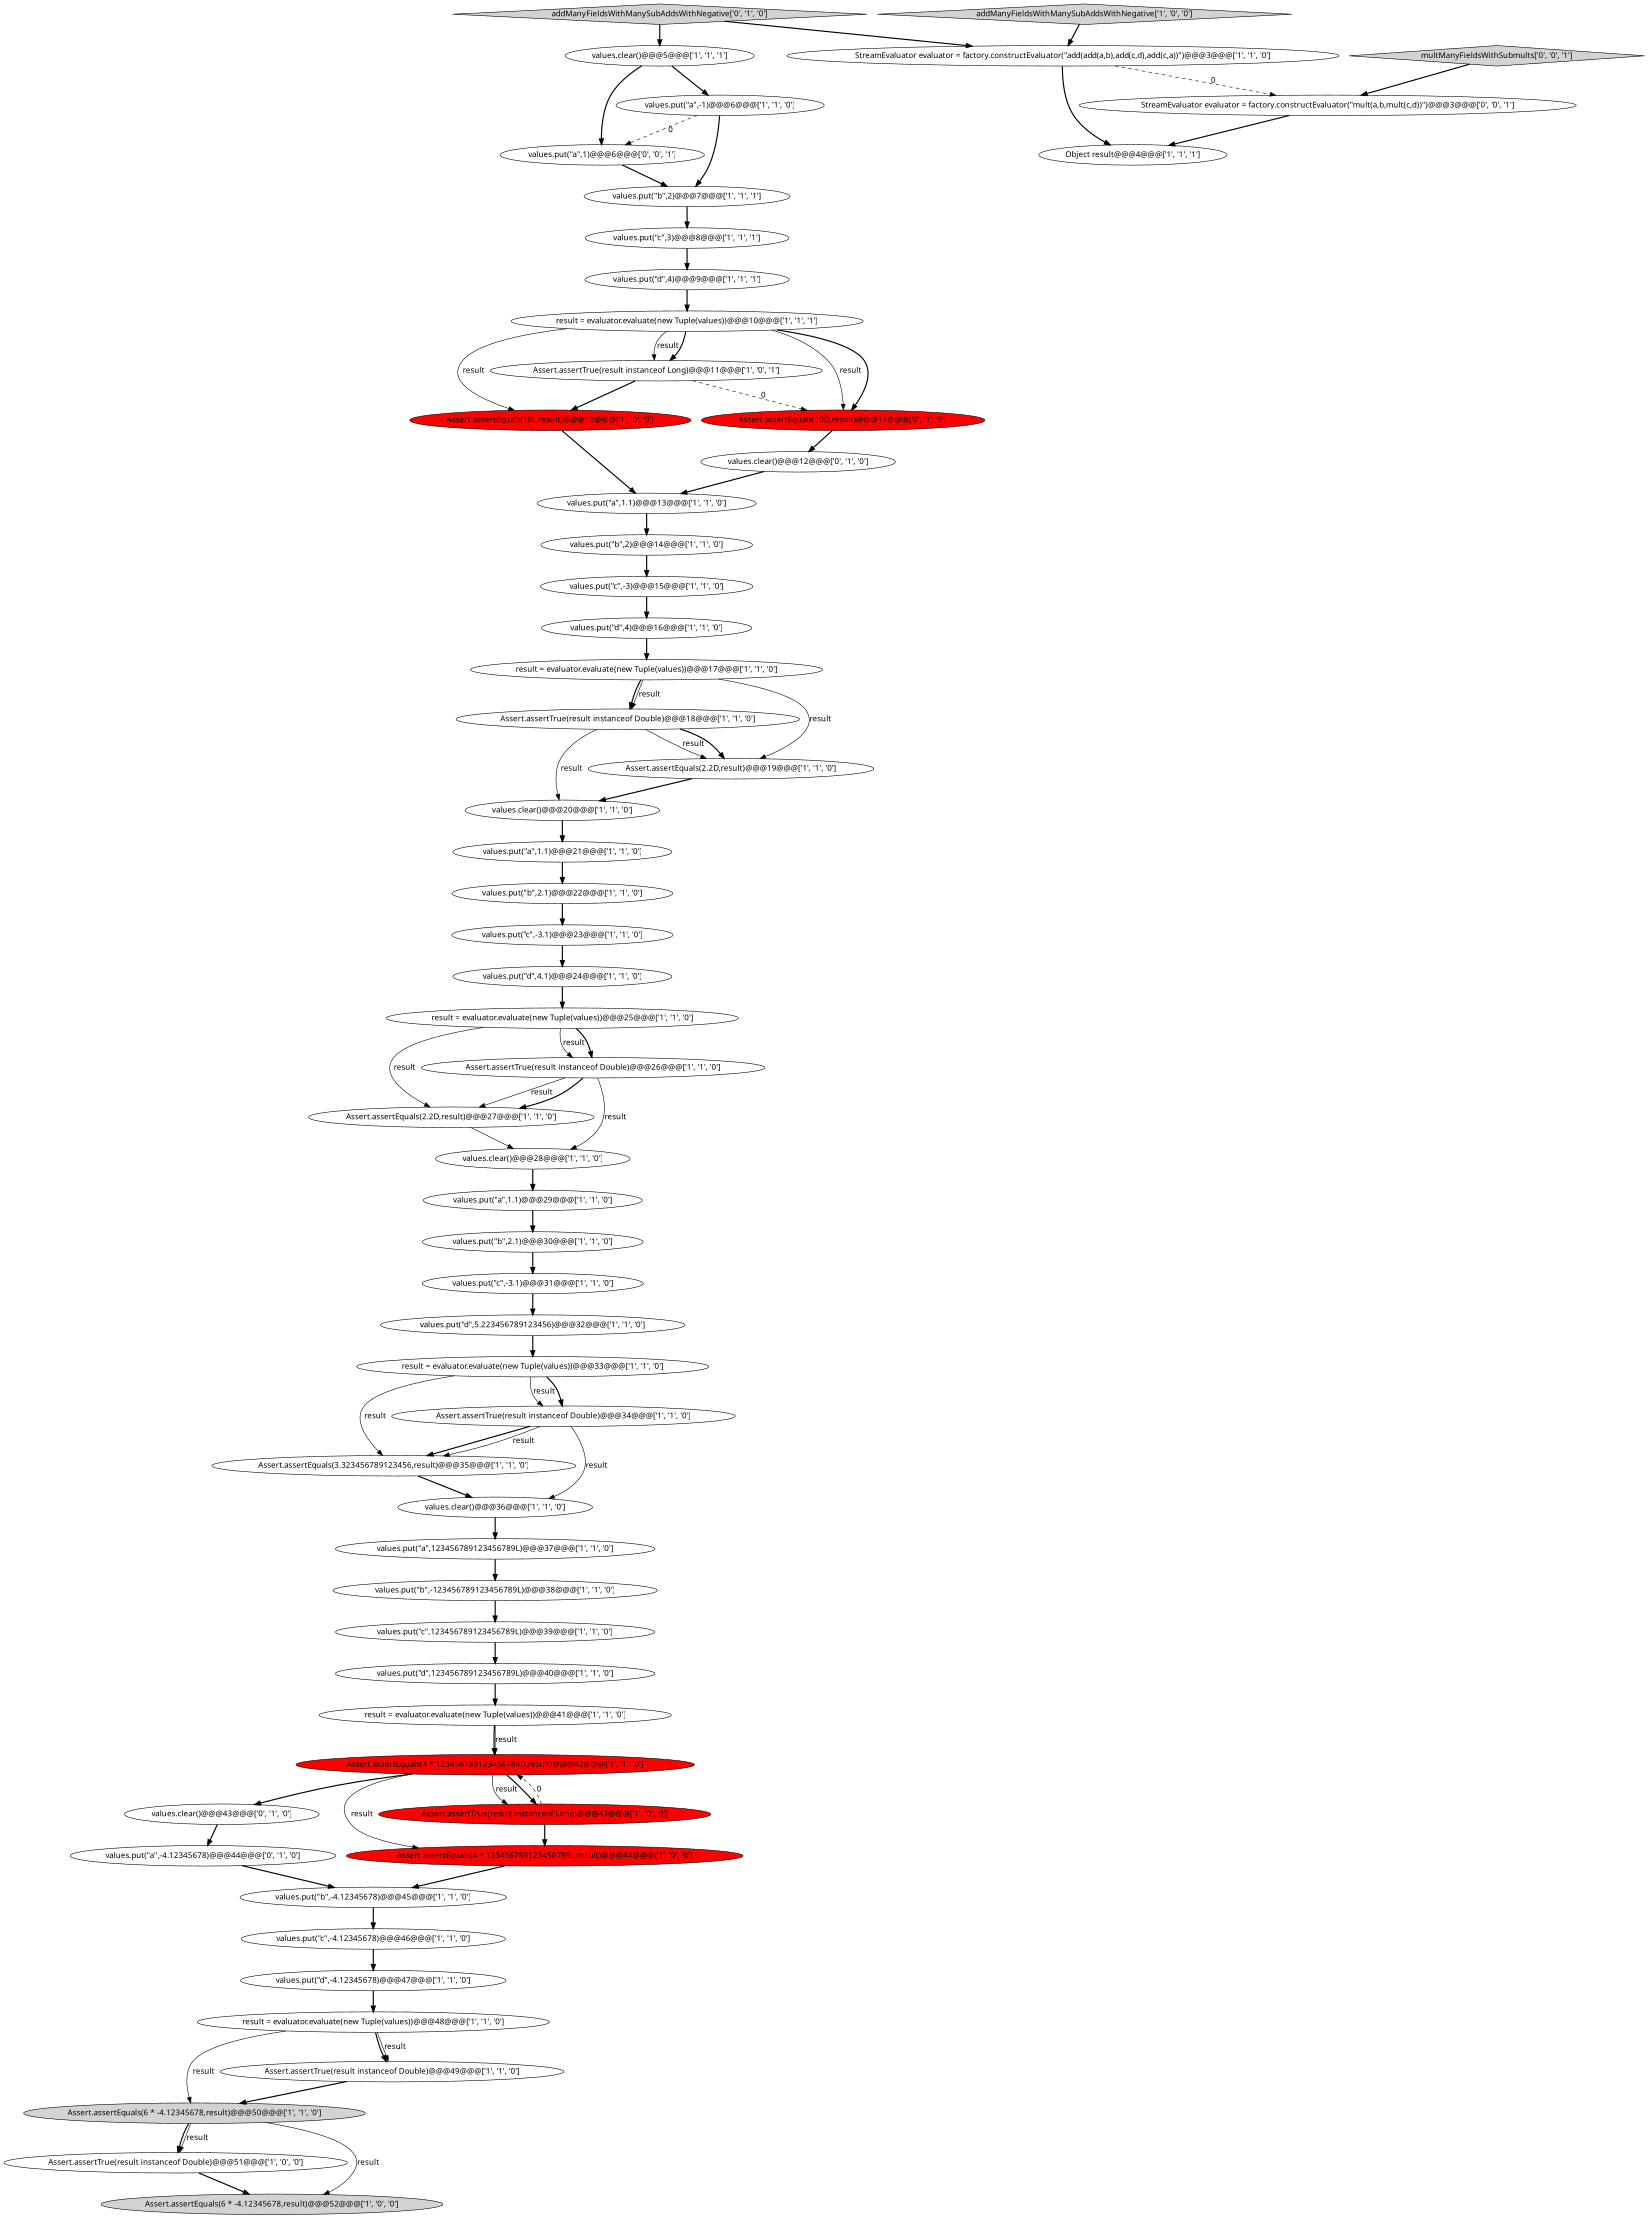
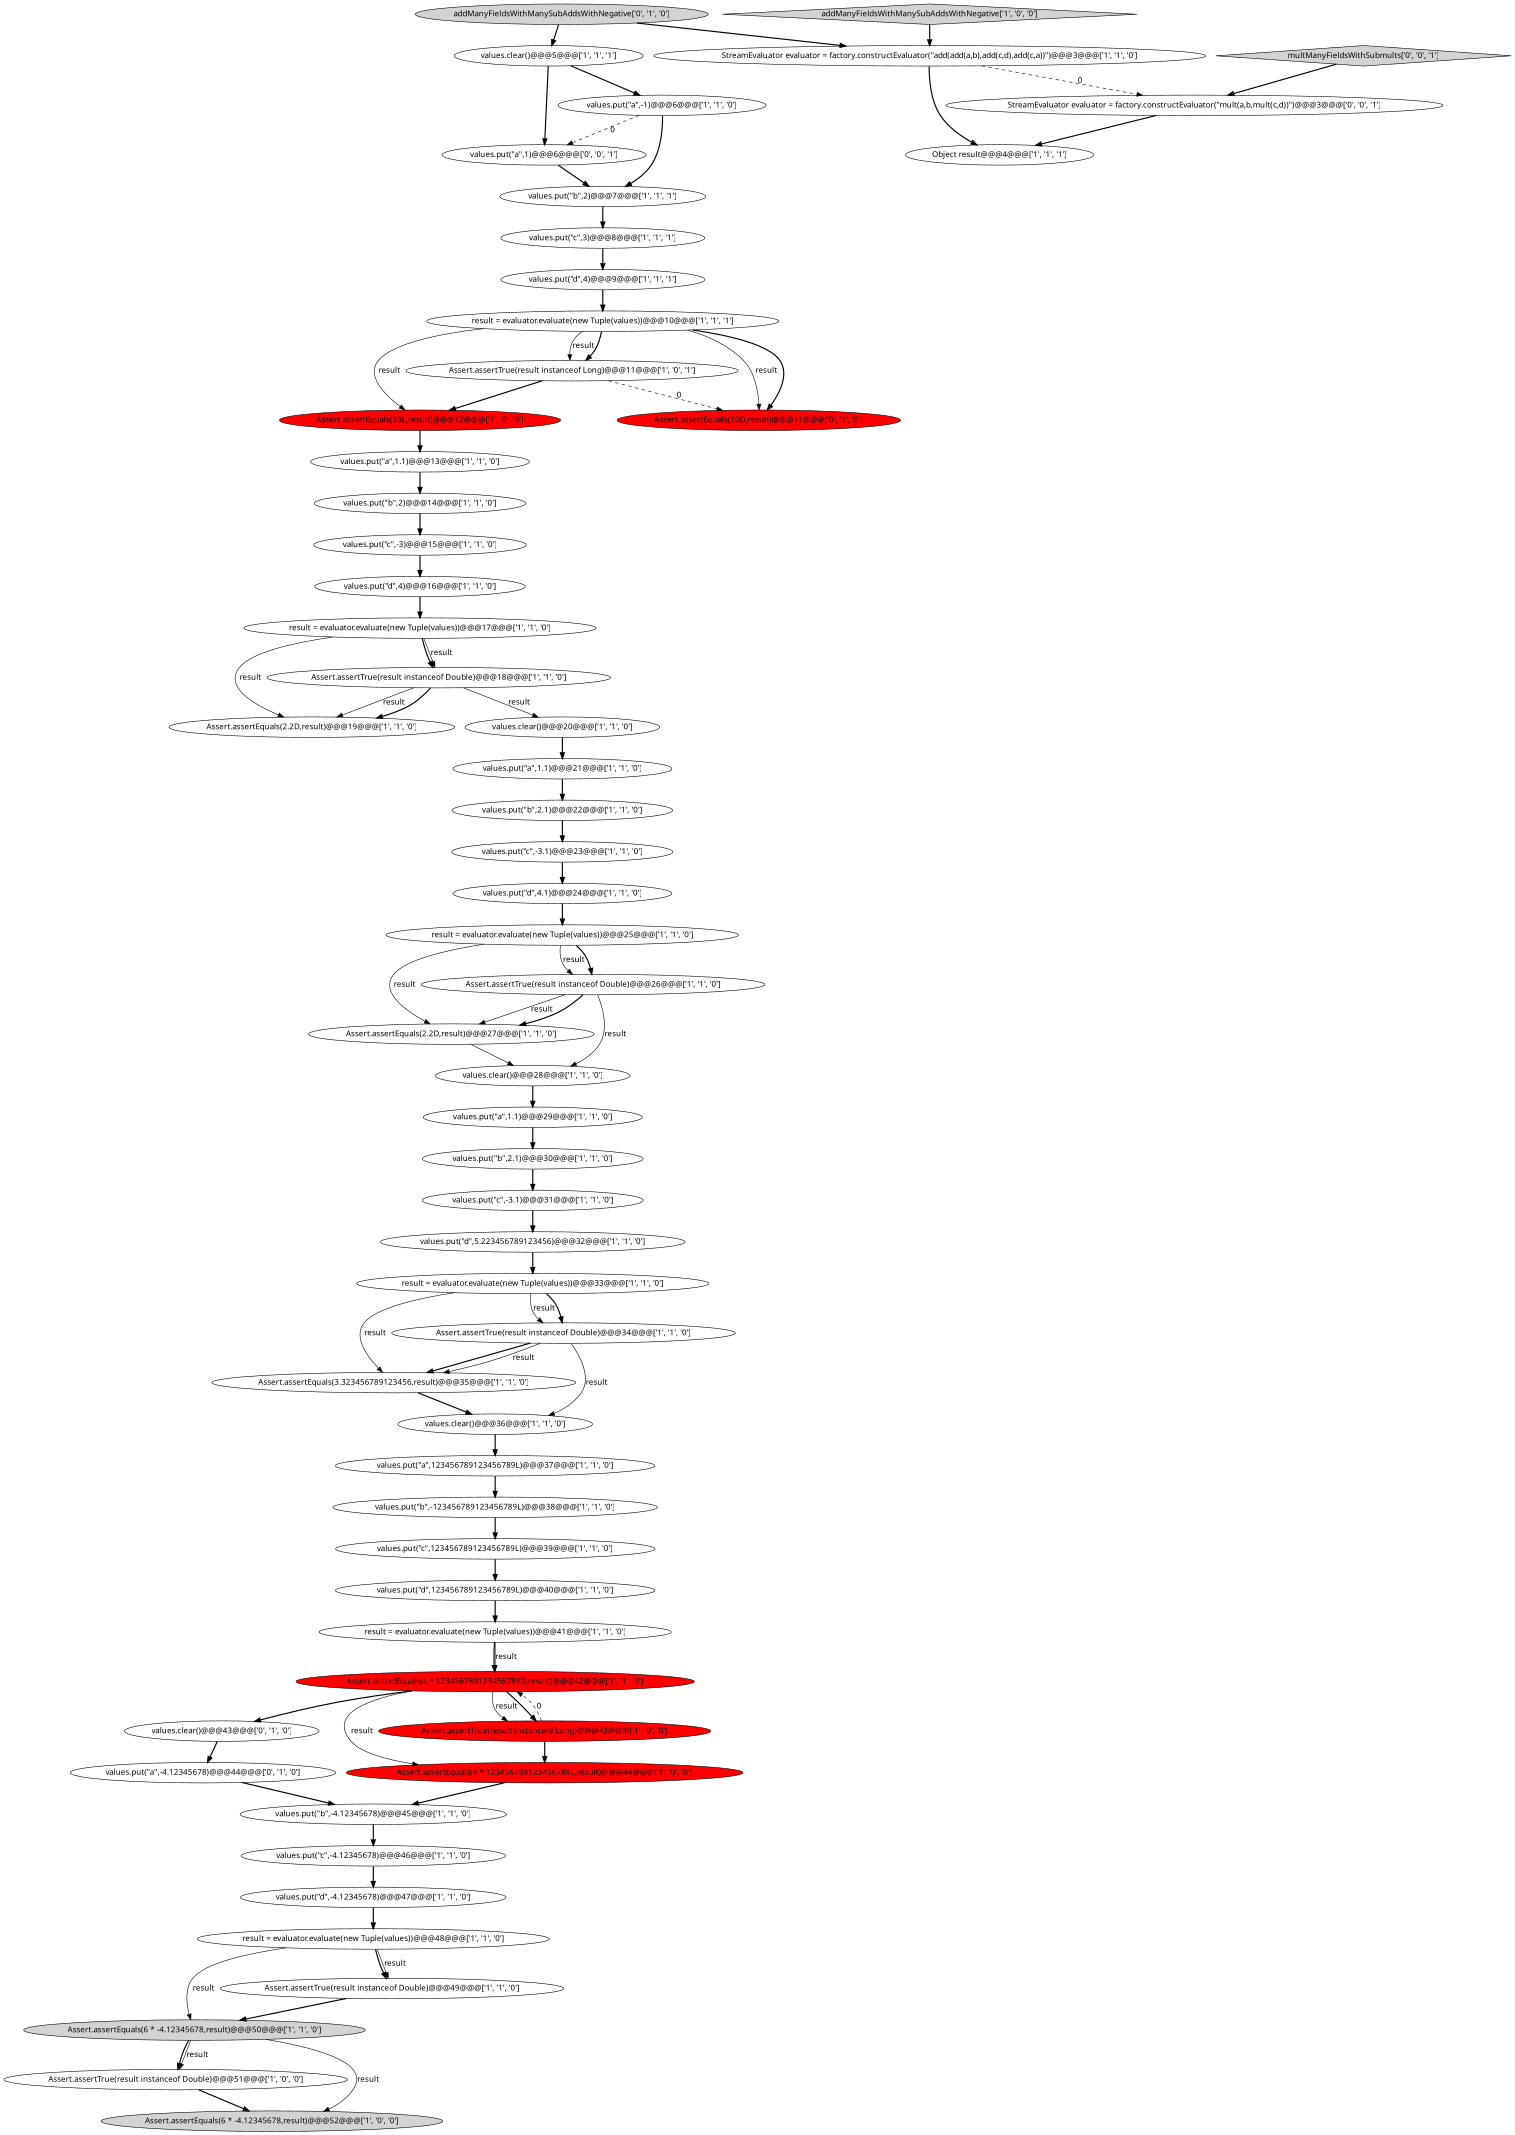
node "addManyFieldsWithManySubAddsWithNegative['0', '1', '0']": shape diamond -> ellipse
node "values.clear()@@@12@@@['0', '1', '0']": removed
edge "Assert.assertEquals(2.2D,result)@@@19@@@['1', '1', '0']" -> "values.clear()@@@20@@@['1', '1', '0']": removed
